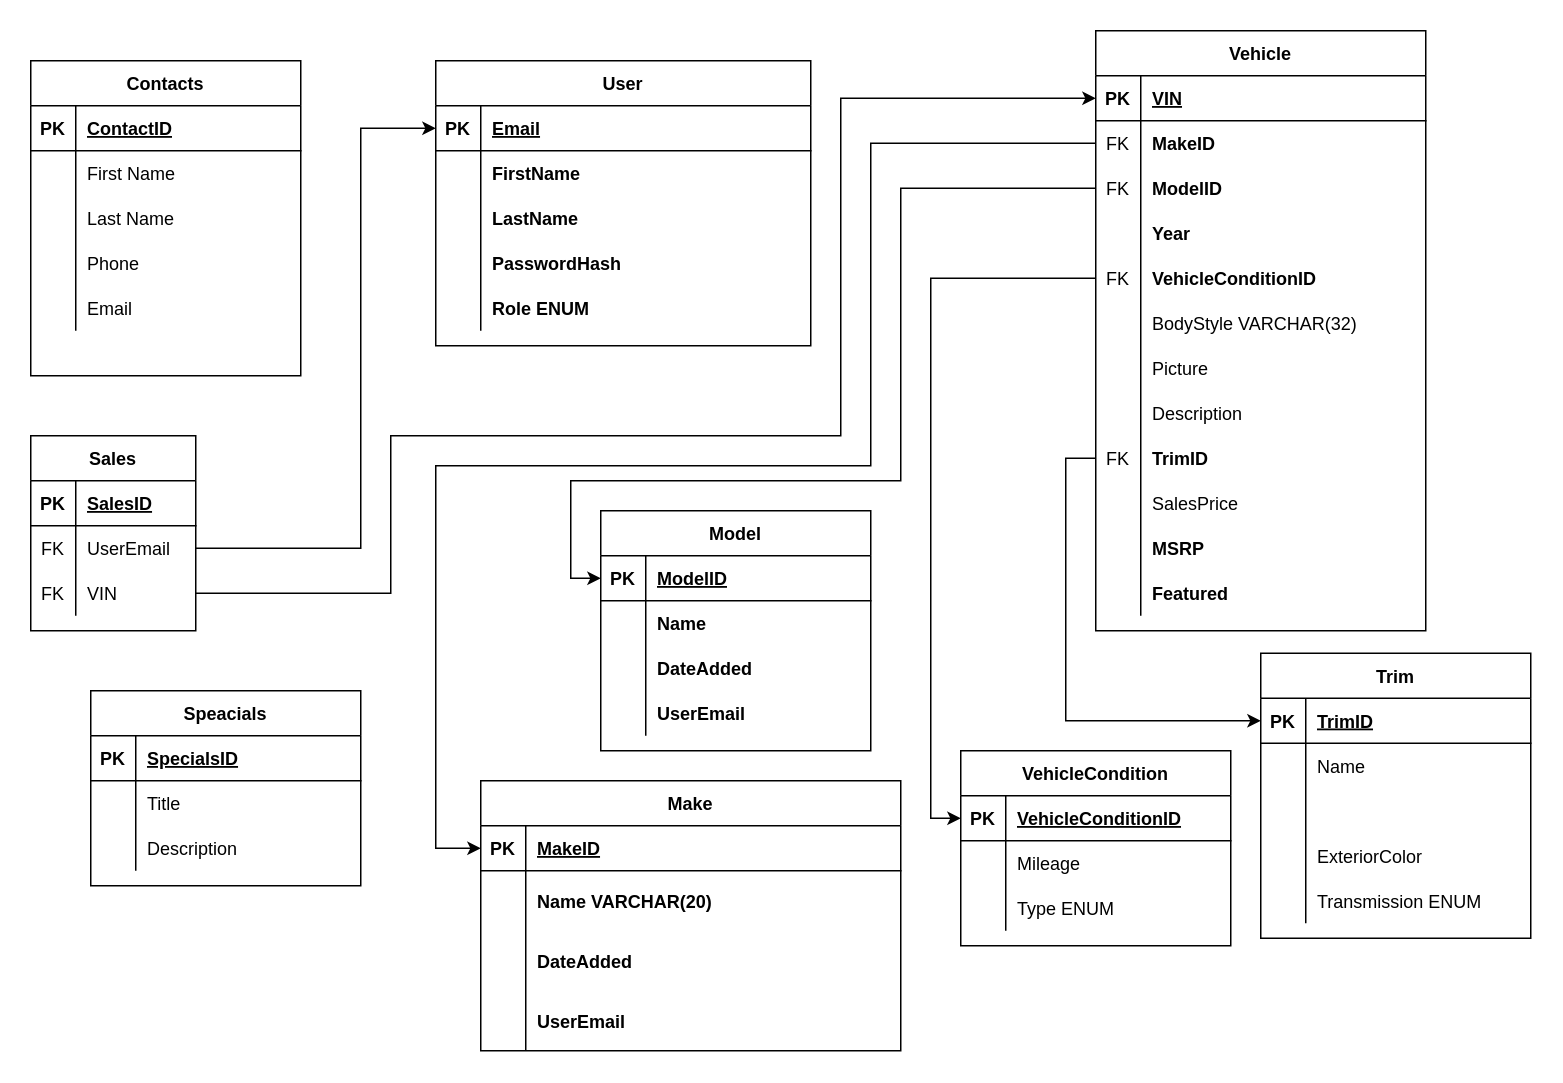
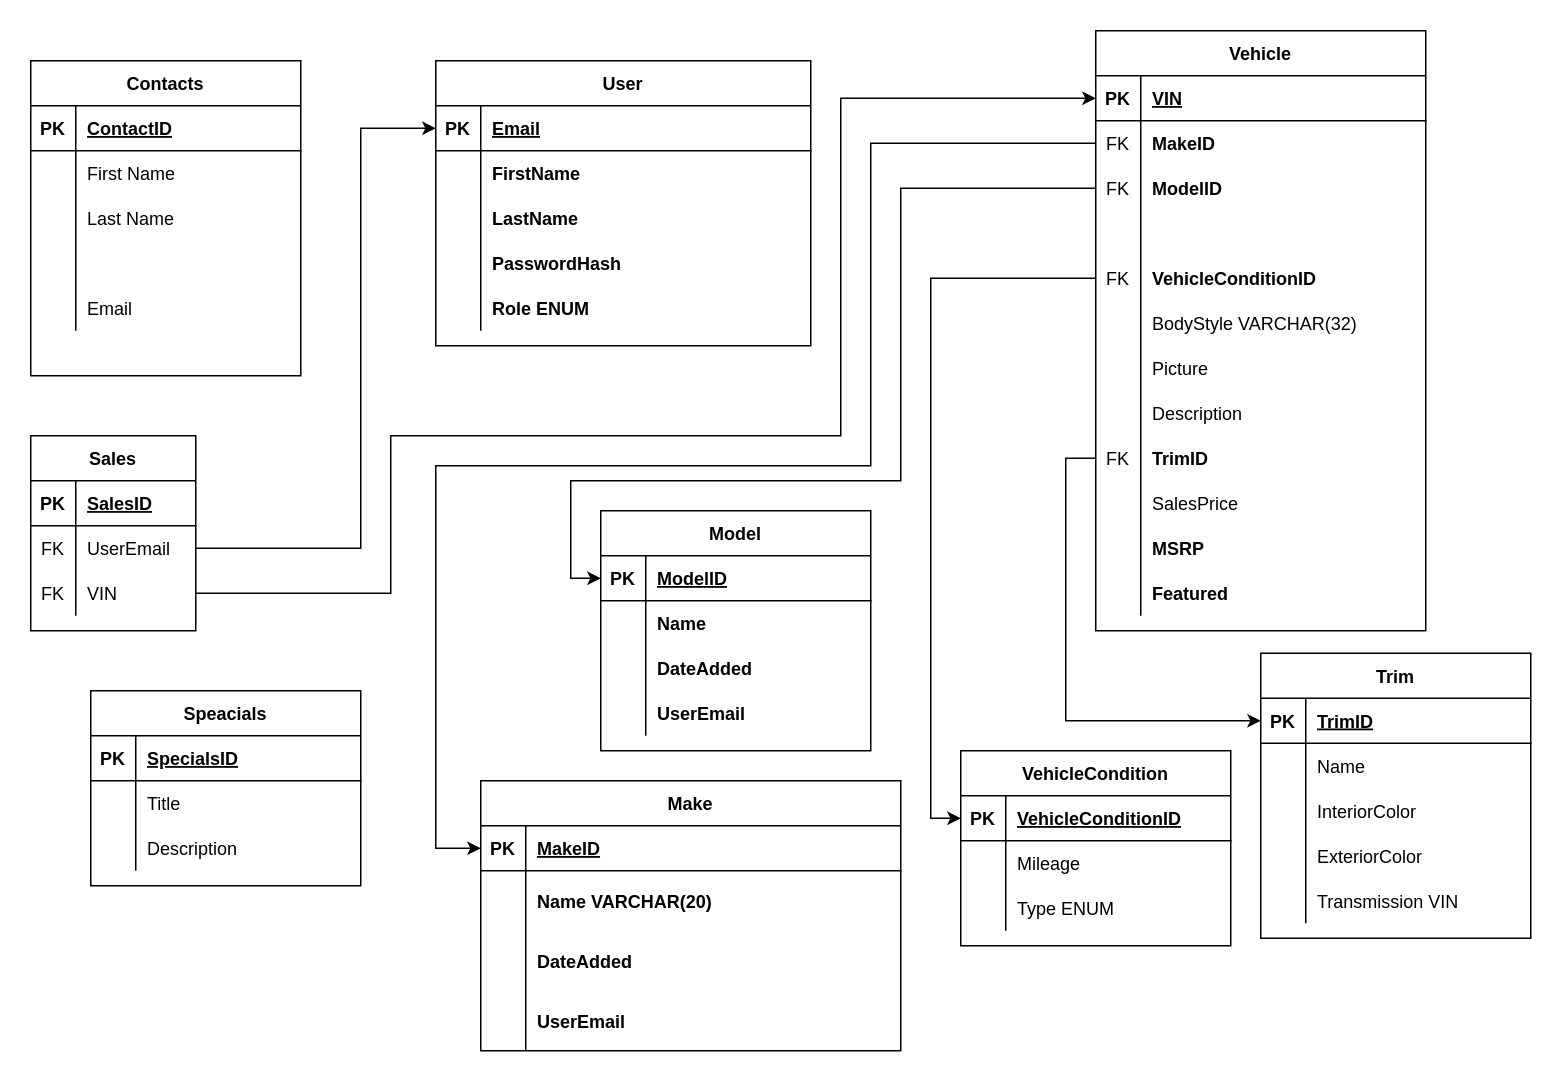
node "Year": removed
node "Phone": removed
node "InteriorColor": added
node "Transmission ENUM": label "Transmission ENUM" -> "Transmission VIN"
